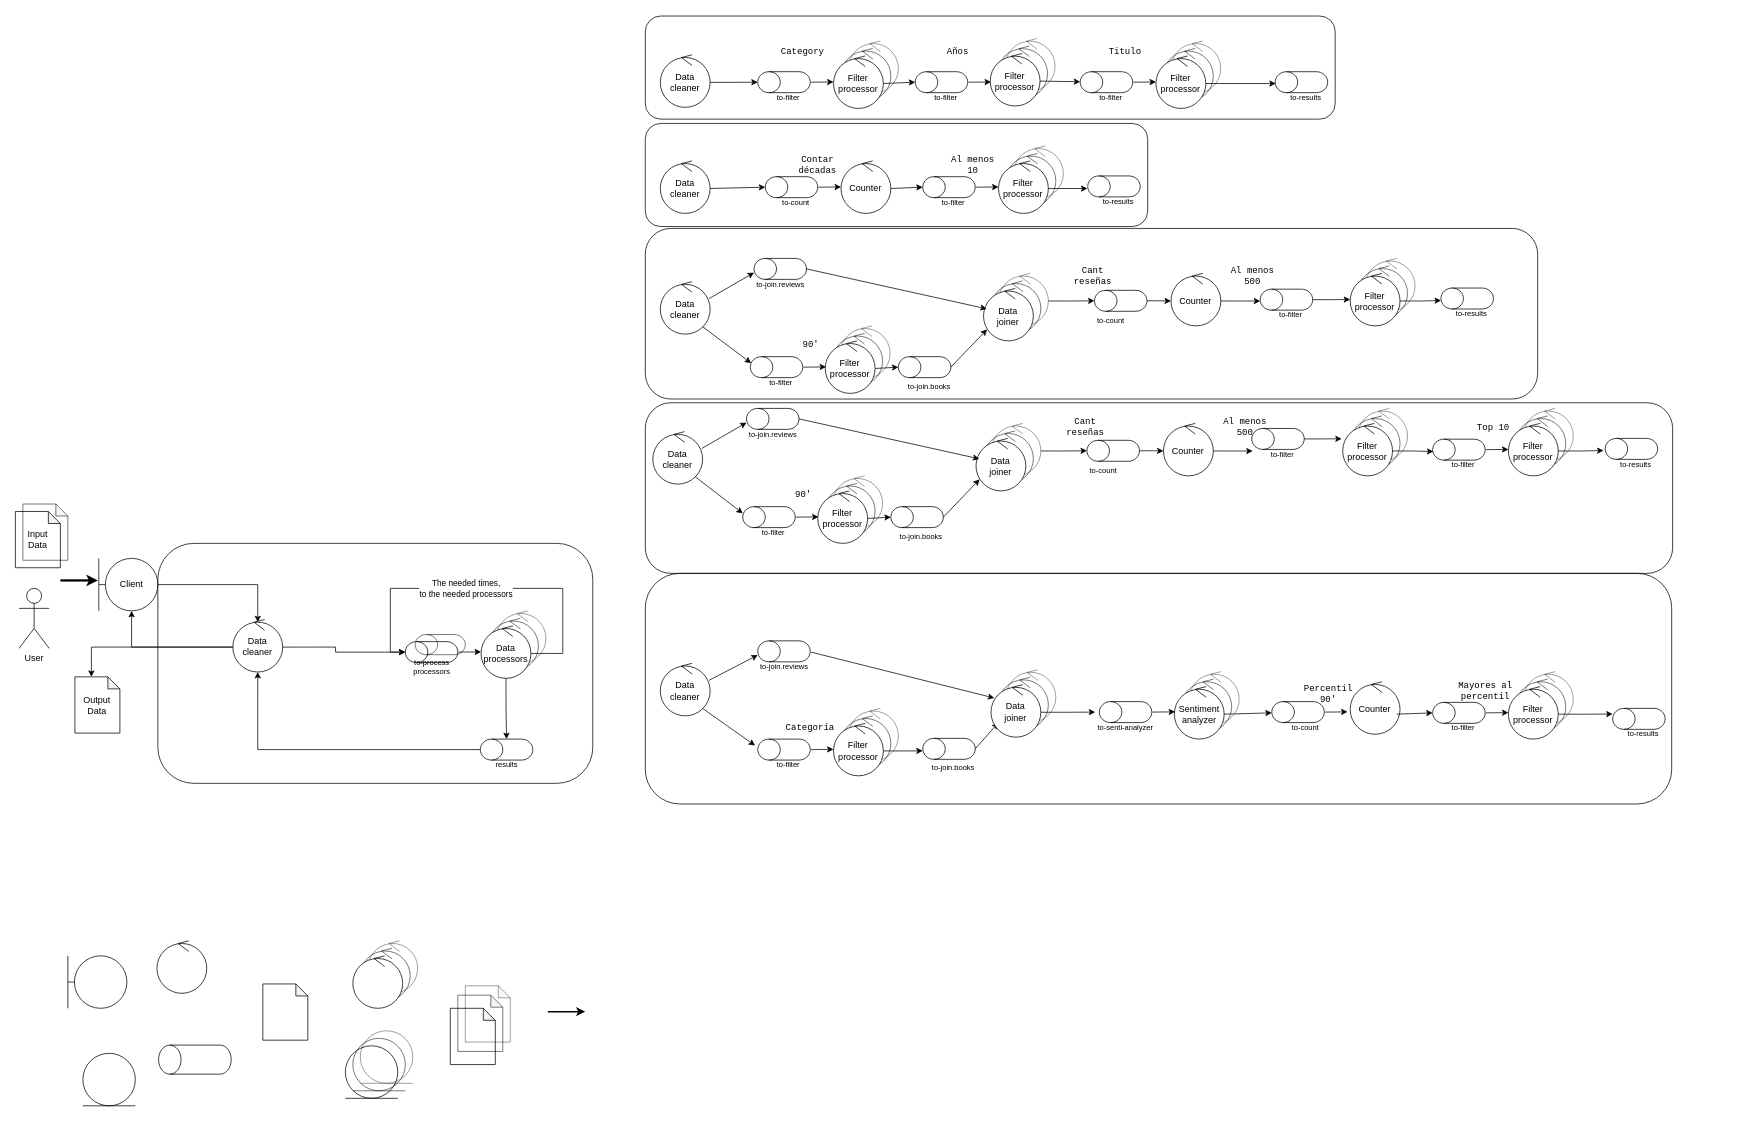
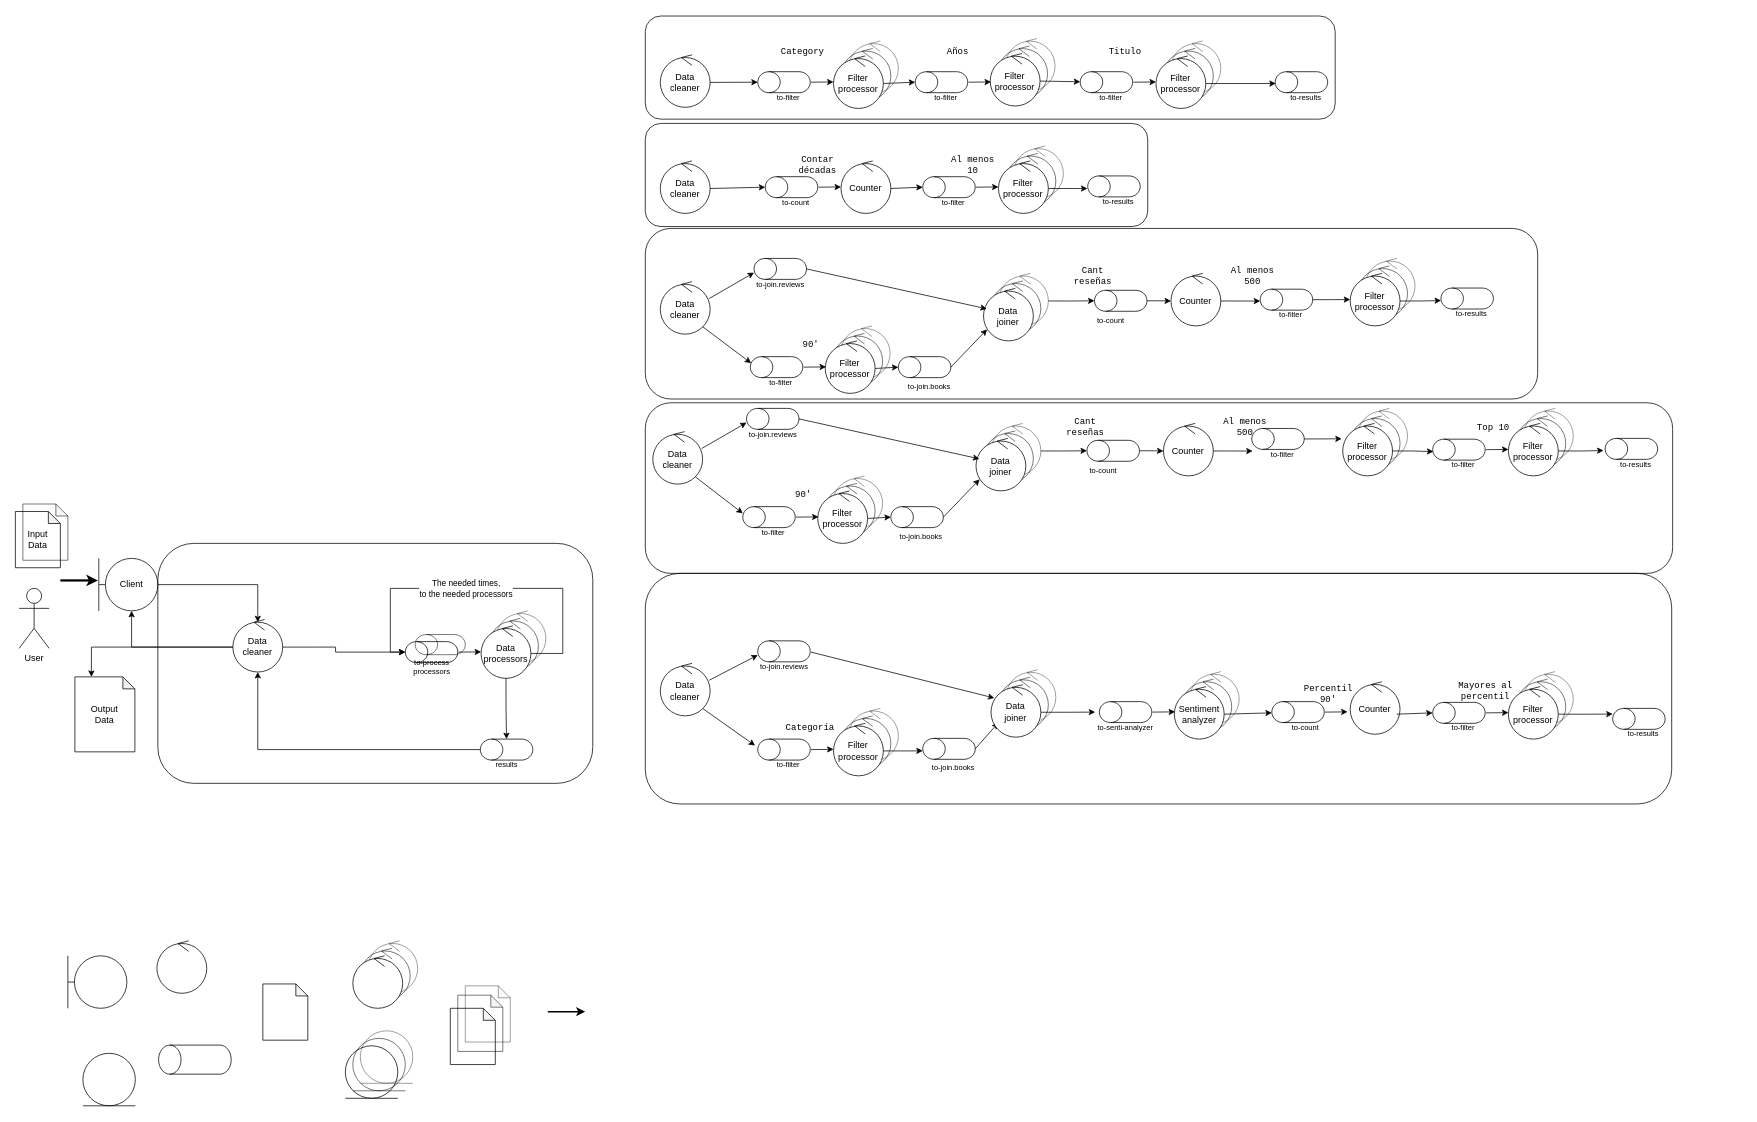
node "Output Data": size 45x56 -> 60x75
